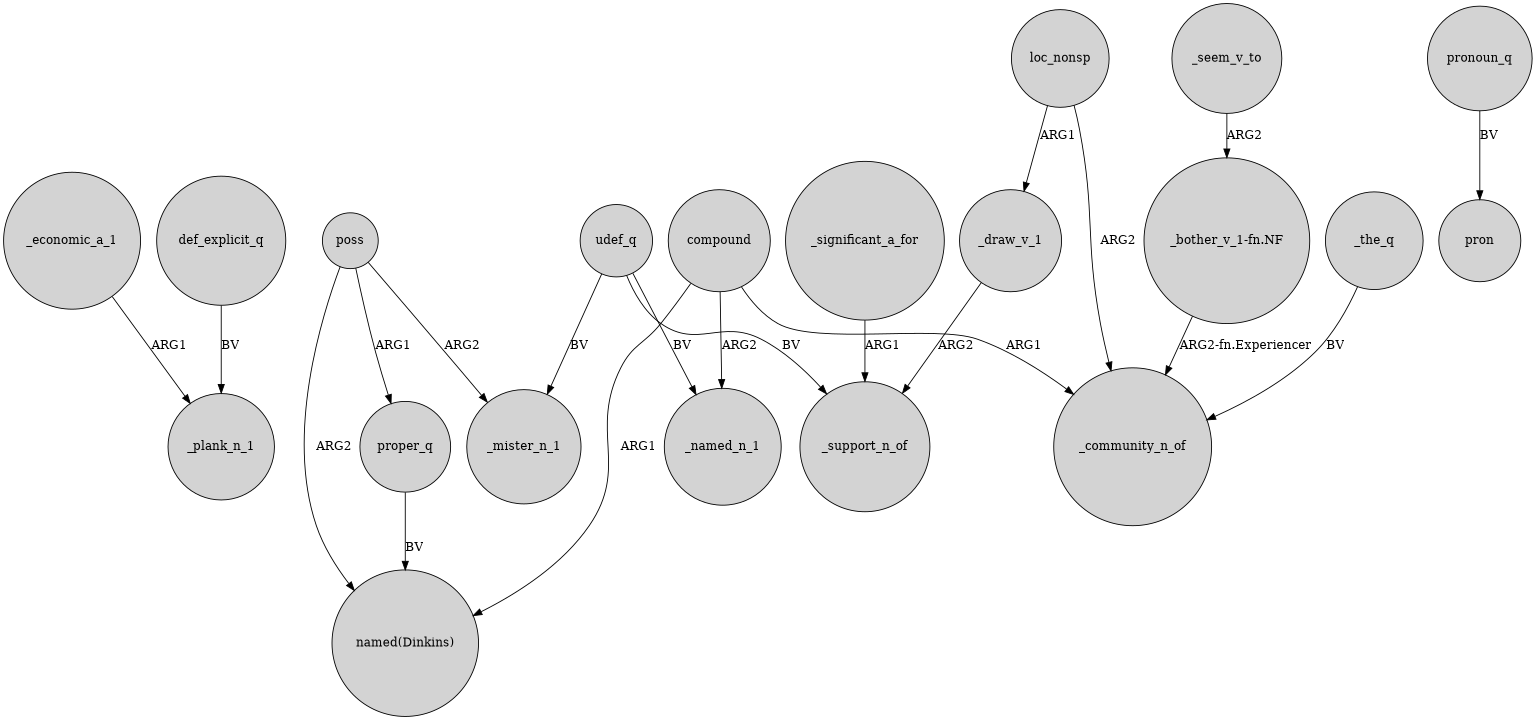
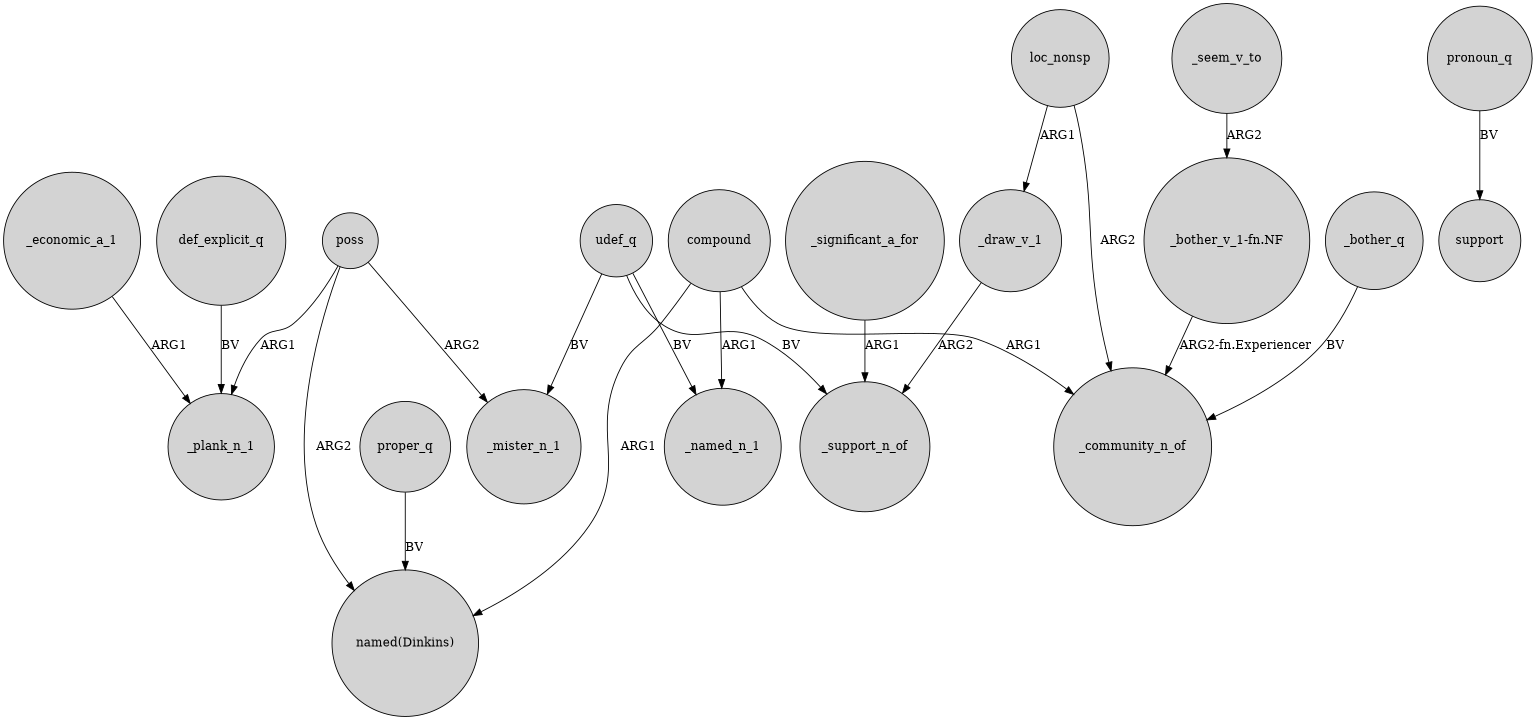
node "_the_q": label "_the_q" -> "_bother_q"
node "pron": label "pron" -> "support"
edge "poss" -> "proper_q": now "poss" -> "_plank_n_1"
edge "compound" -> "_named_n_1": label "ARG2" -> "ARG1"
